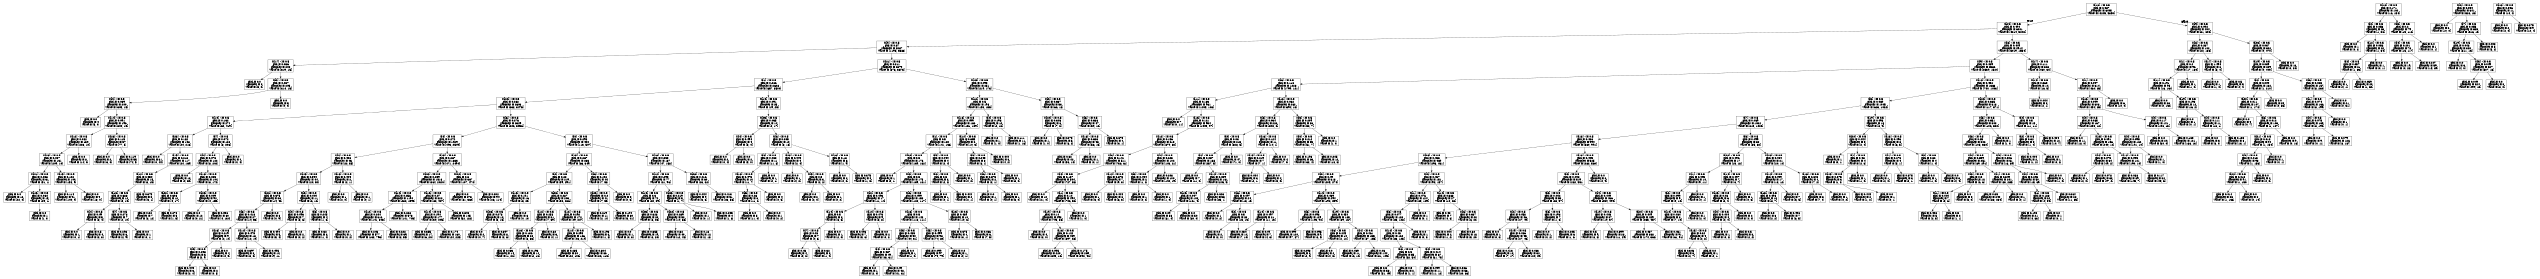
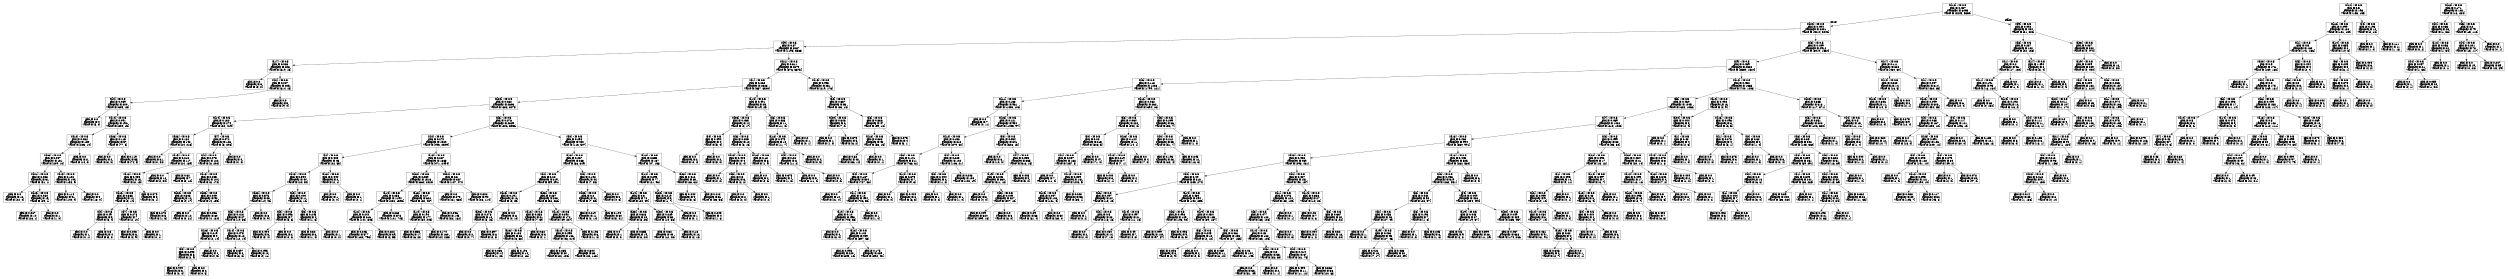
edge "X[15] <= 0.5 gini = 0.493 samples = 251 value = [219, 173]" -> "X[12] <= 0.5 gini = 0.5 samples = 198 value = [153, 155]": removed
edge "X[14] <= 0.5 gini = 0.363 samples = 14 value = [16, 5]" -> "X[13] <= 0.5 gini = 0.346 samples = 11 value = [14, 4]": added
edge "X[5] <= 0.5 gini = 0.469 samples = 1045 value = [623, 1032]" -> "X[19] <= 0.5 gini = 0.498 samples = 13 value = [8, 9]": now "X[5] <= 0.5 gini = 0.469 samples = 1045 value = [623, 1032]" -> "X[20] <= 0.5 gini = 0.444 samples = 5 value = [2, 4]"
edge "X[15] <= 0.5 gini = 0.121 samples = 954 value = [1405, 97]" -> "X[0] <= 0.5 gini = 0.054 samples = 341 value = [526, 15]": added
edge "X[6] <= 0.5 gini = 0.305 samples = 10 value = [3, 13]" -> "X[6] <= 0.5 gini = 0.488 samples = 11 value = [11, 8]": now "X[14] <= 0.5 gini = 0.491 samples = 25 value = [19, 25]" -> "X[6] <= 0.5 gini = 0.488 samples = 11 value = [11, 8]"
edge "X[15] <= 0.5 gini = 0.091 samples = 156 value = [240, 12]" -> "X[12] <= 0.5 gini = 0.095 samples = 121 value = [190, 10]": now "X[15] <= 0.5 gini = 0.091 samples = 156 value = [240, 12]" -> "X[4] <= 0.5 gini = 0.095 samples = 122 value = [191, 10]"
node "X[23] <= 0.5 samples = 0.2 samples = 41 value = [7, 55]": label "X[23] <= 0.5 samples = 0.2 samples = 41 value = [7, 55]" -> "X[23] <= 0.5 gini = 0.2 samples = 41 value = [7, 55]"
node "X[4] <= 0.5 gini = 0.449 samples = 466 value = [254, 494]": label "X[4] <= 0.5 gini = 0.449 samples = 466 value = [254, 494]" -> "X[4] <= 0.5 value = 0.449 samples = 466 value = [254, 494]"
edge "X[22] <= 0.5 gini = 0.308 samples = 12 value = [4, 17]" -> "gini = 0.32 samples = 7 value = [3, 12]": reversed
node "gini = 0.067 samples = 14 value = [28, 1]": added
